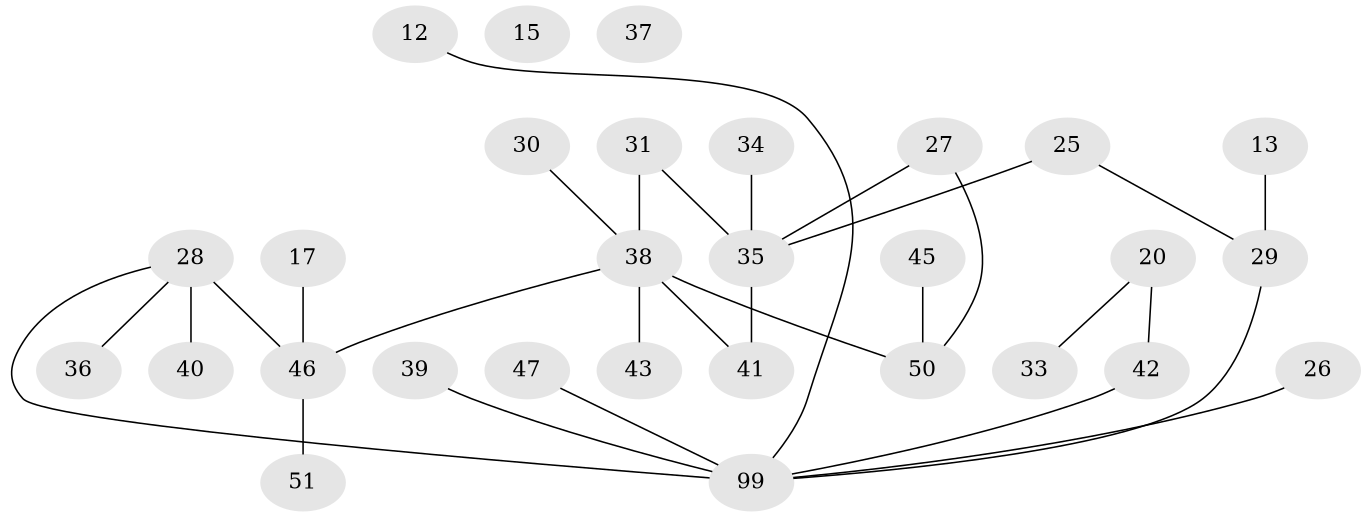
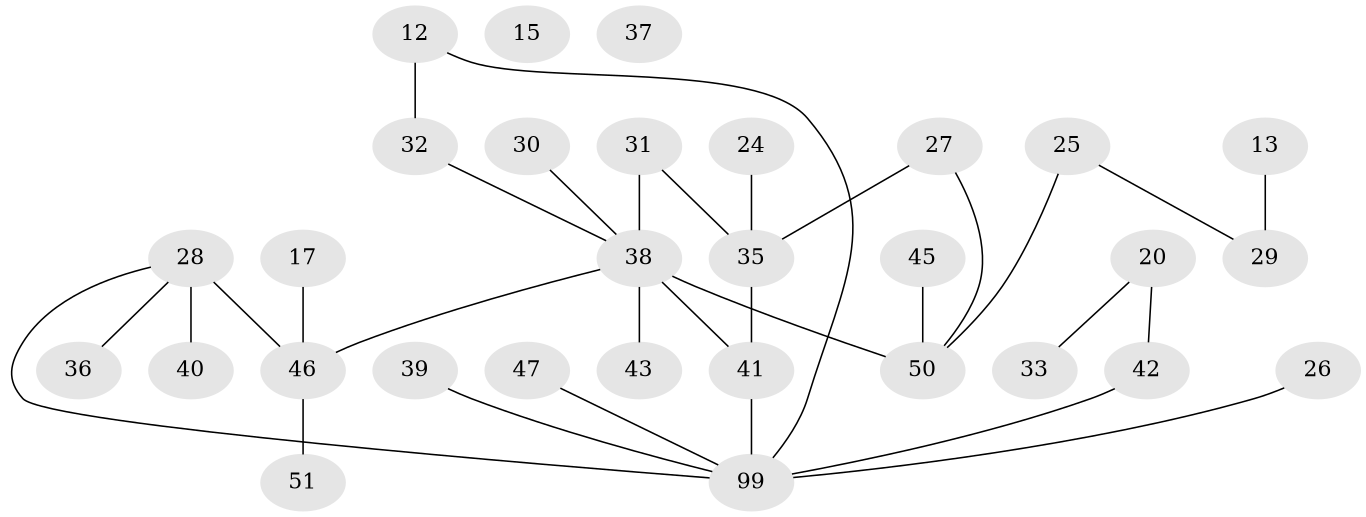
node "32": added
node "34": label "34" -> "24"
edge "25" -- "35": now "25" -- "50"
edge "29" -- "99": now "41" -- "99"
